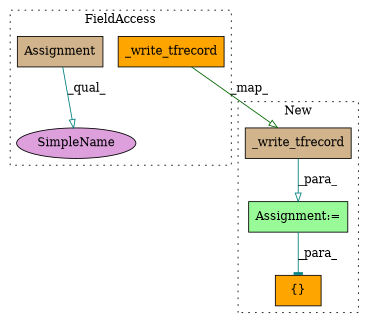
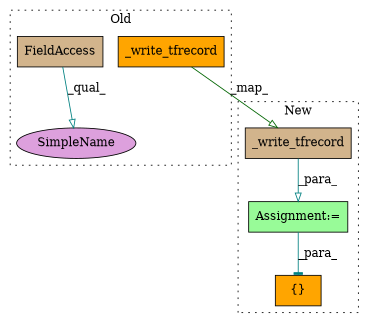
cluster "FieldAccess": label "FieldAccess" -> "Old"
node "Assignment": label "Assignment" -> "FieldAccess"
